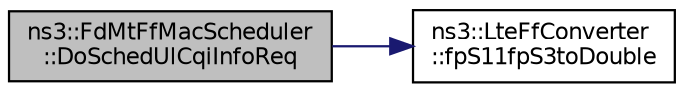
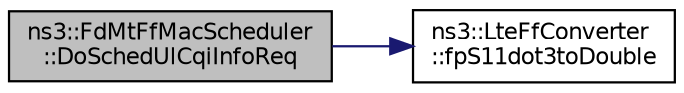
node "ns3::LteFfConverter ::fpS11fpS3toDouble": label "ns3::LteFfConverter ::fpS11fpS3toDouble" -> "ns3::LteFfConverter ::fpS11dot3toDouble"
